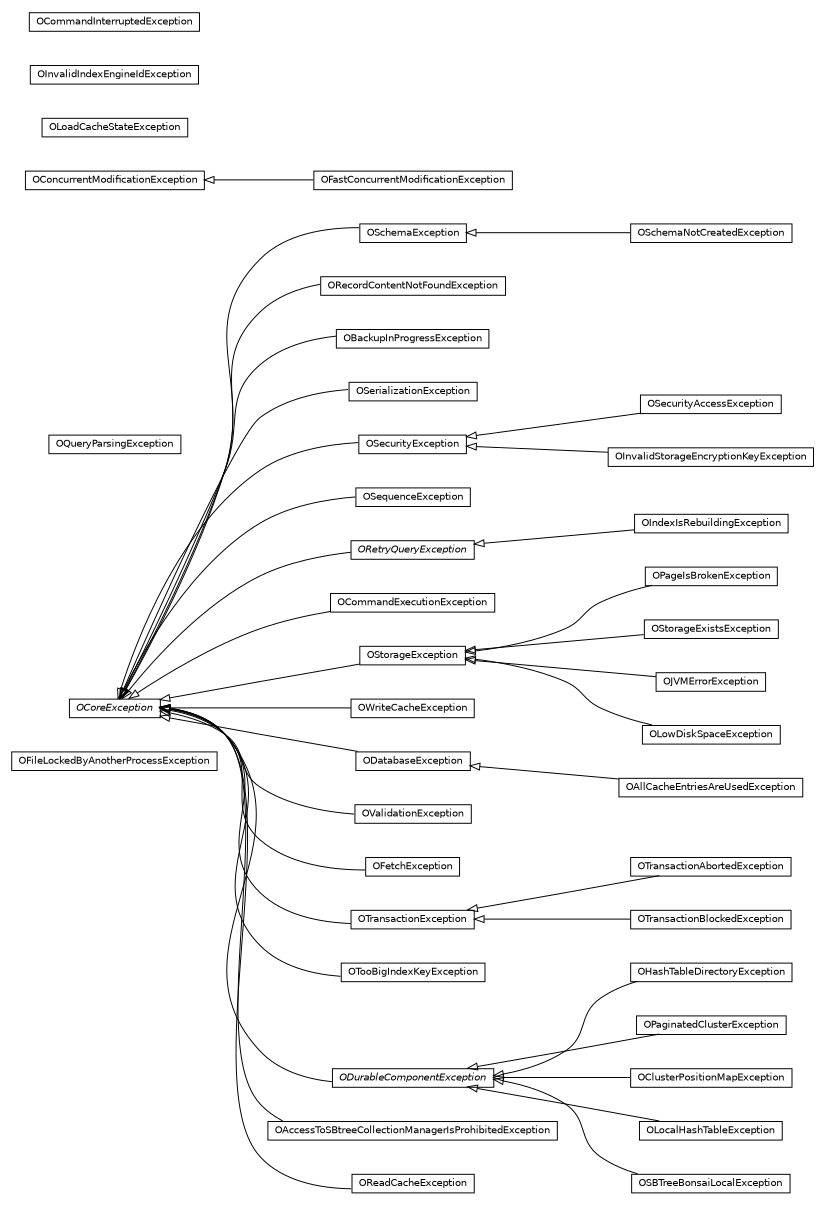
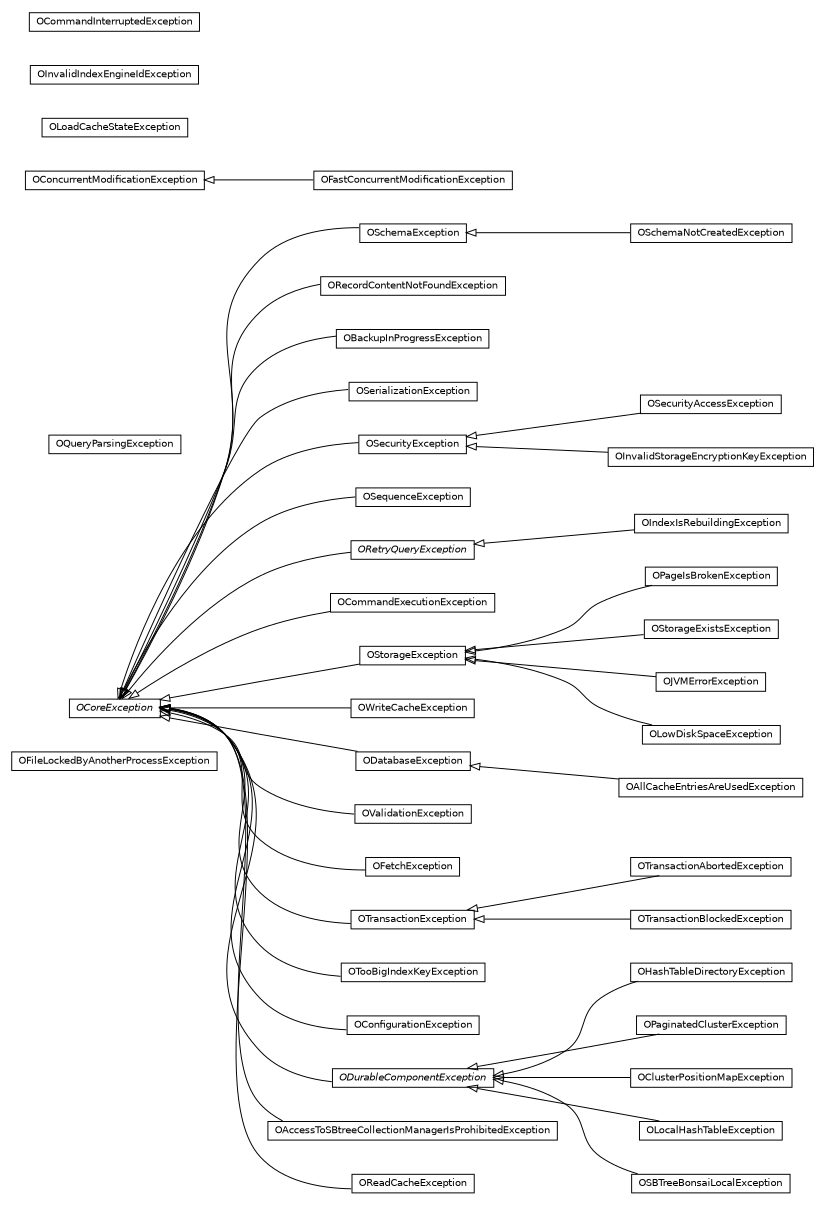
node "OConfigurationException": added
